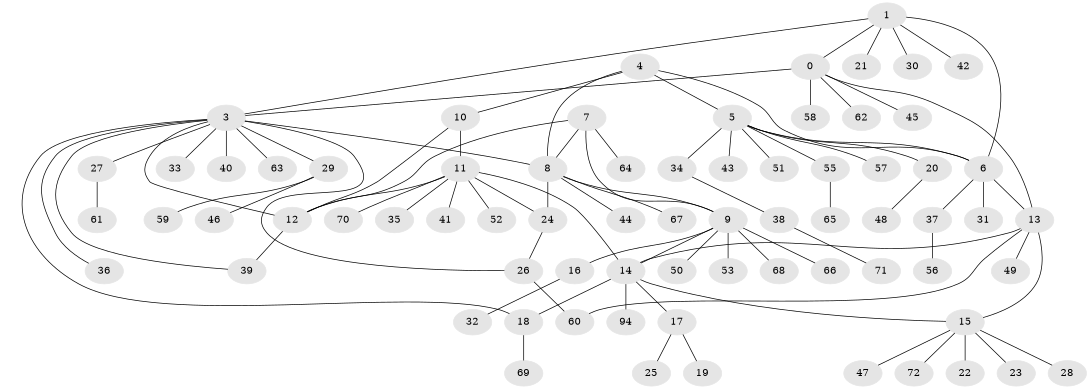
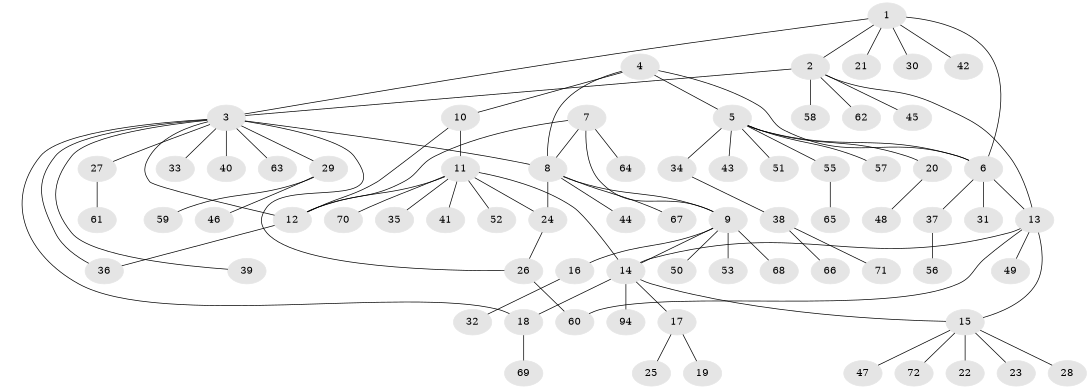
node "0": label "0" -> "2"
edge "12" -- "39": now "12" -- "36"
edge "9" -- "66": now "38" -- "66"
